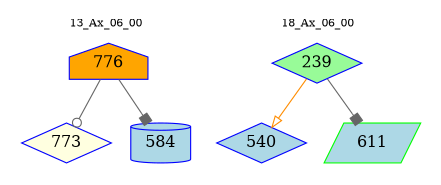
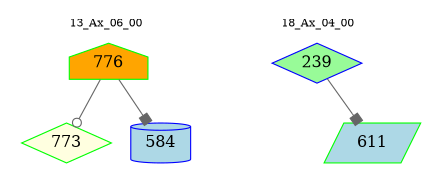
cluster "18_Ax_06_00": label "18_Ax_06_00" -> "18_Ax_04_00"
node "776": color blue -> green
node "773": color blue -> green
node "540": removed
